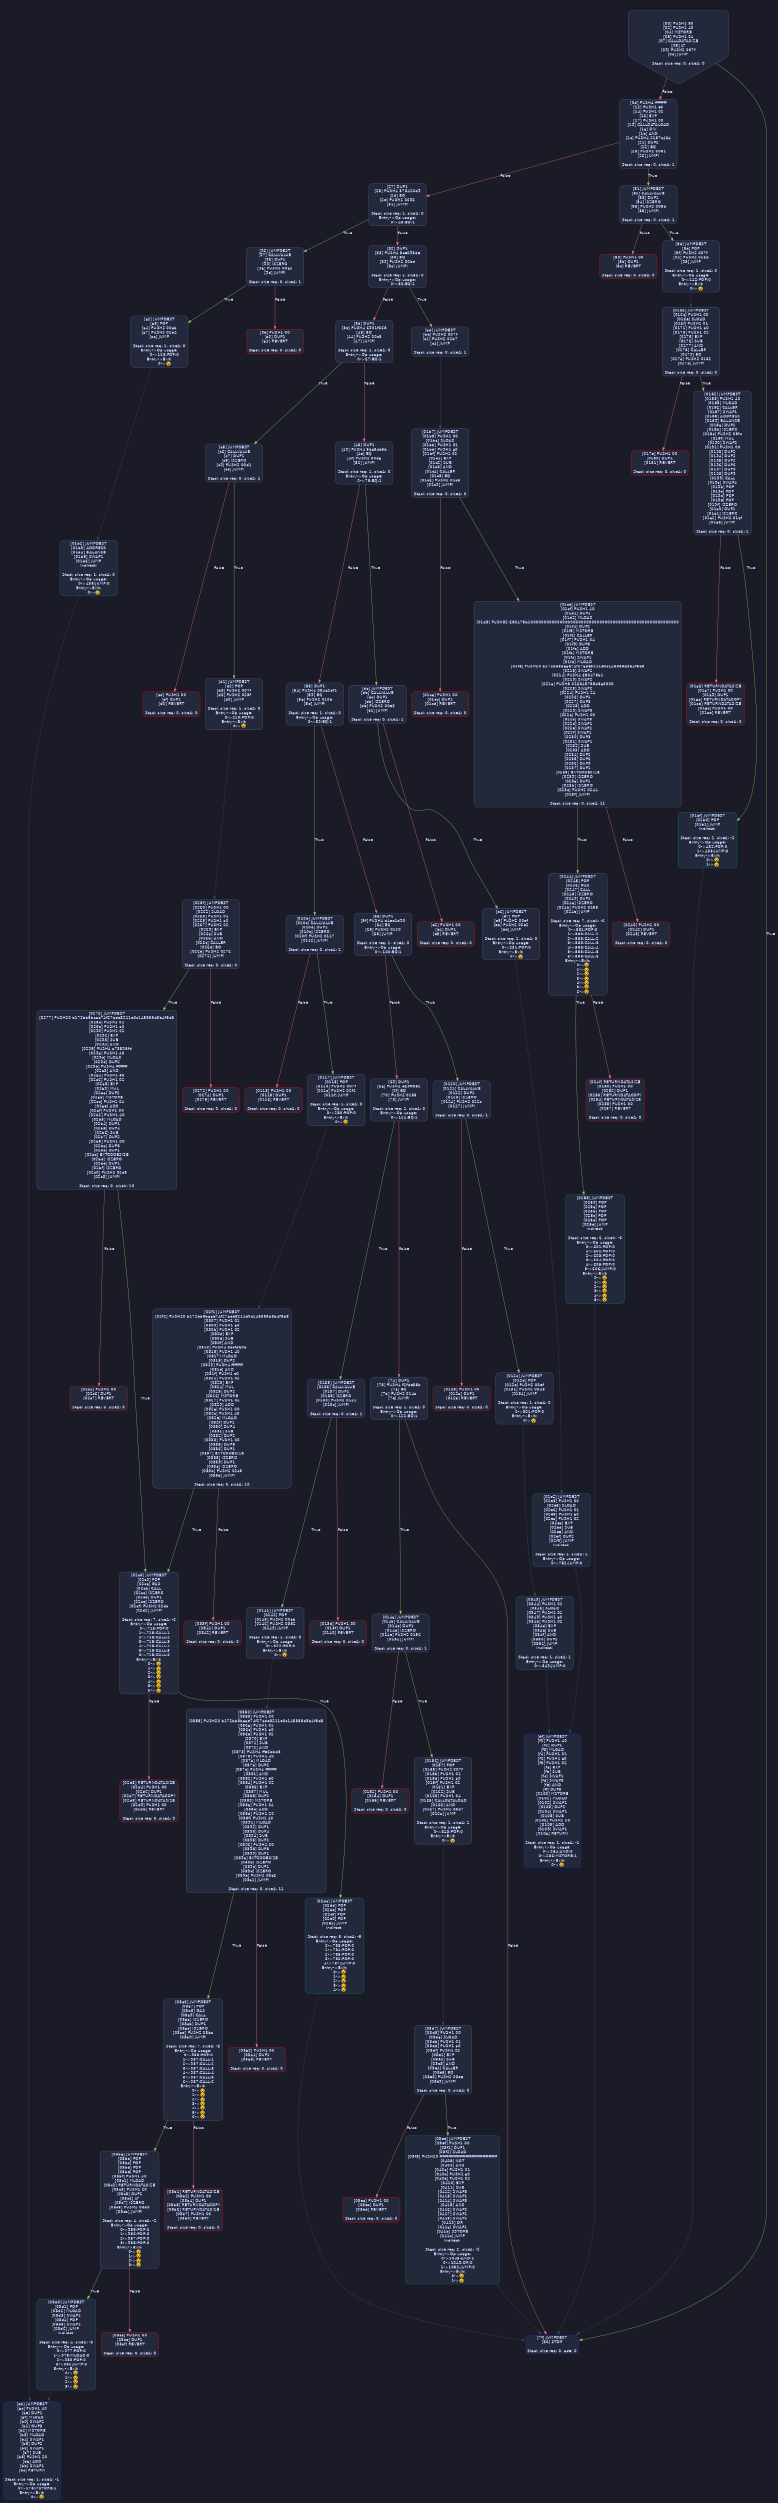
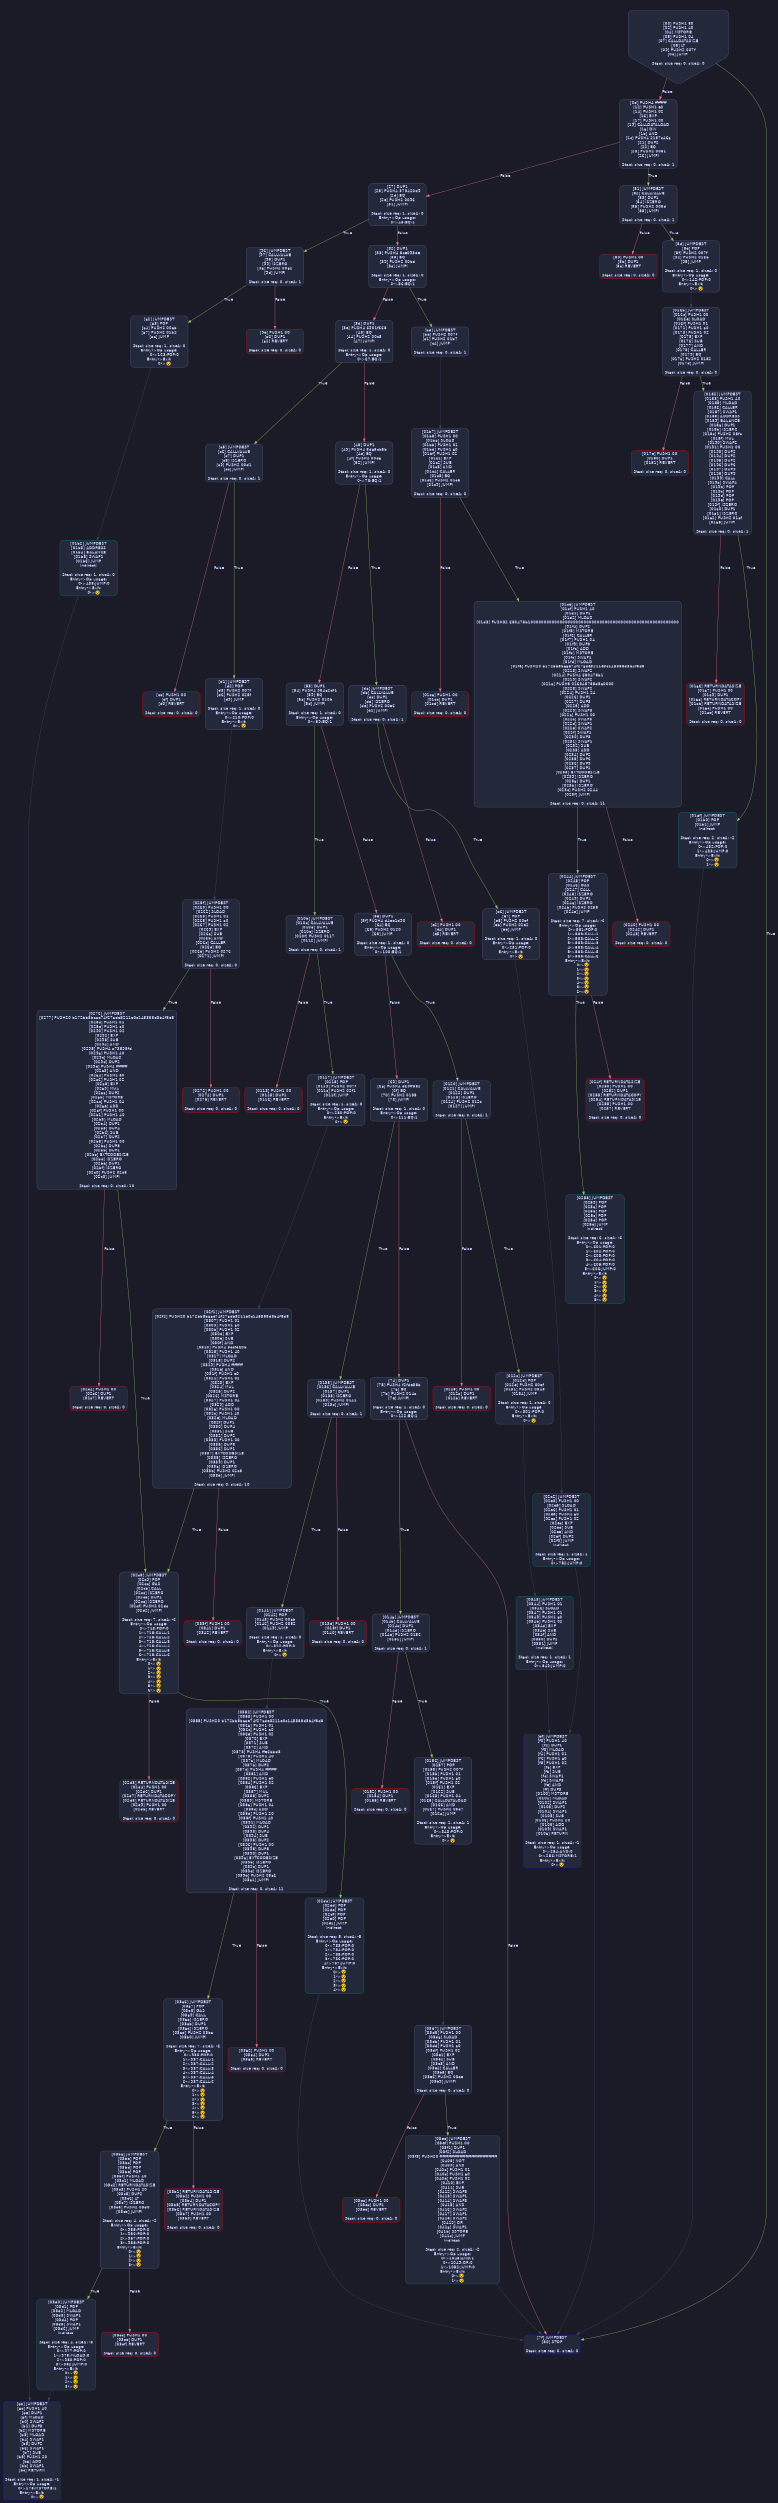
node "[7f] JUMPDEST [80] STOP Stack size req: 0, ade: 0": label "[7f] JUMPDEST [80] STOP Stack size req: 0, ade: 0" -> "[7f] JUMPDEST [80] STOP Stack size req: 0, sizeΔ: 0"
